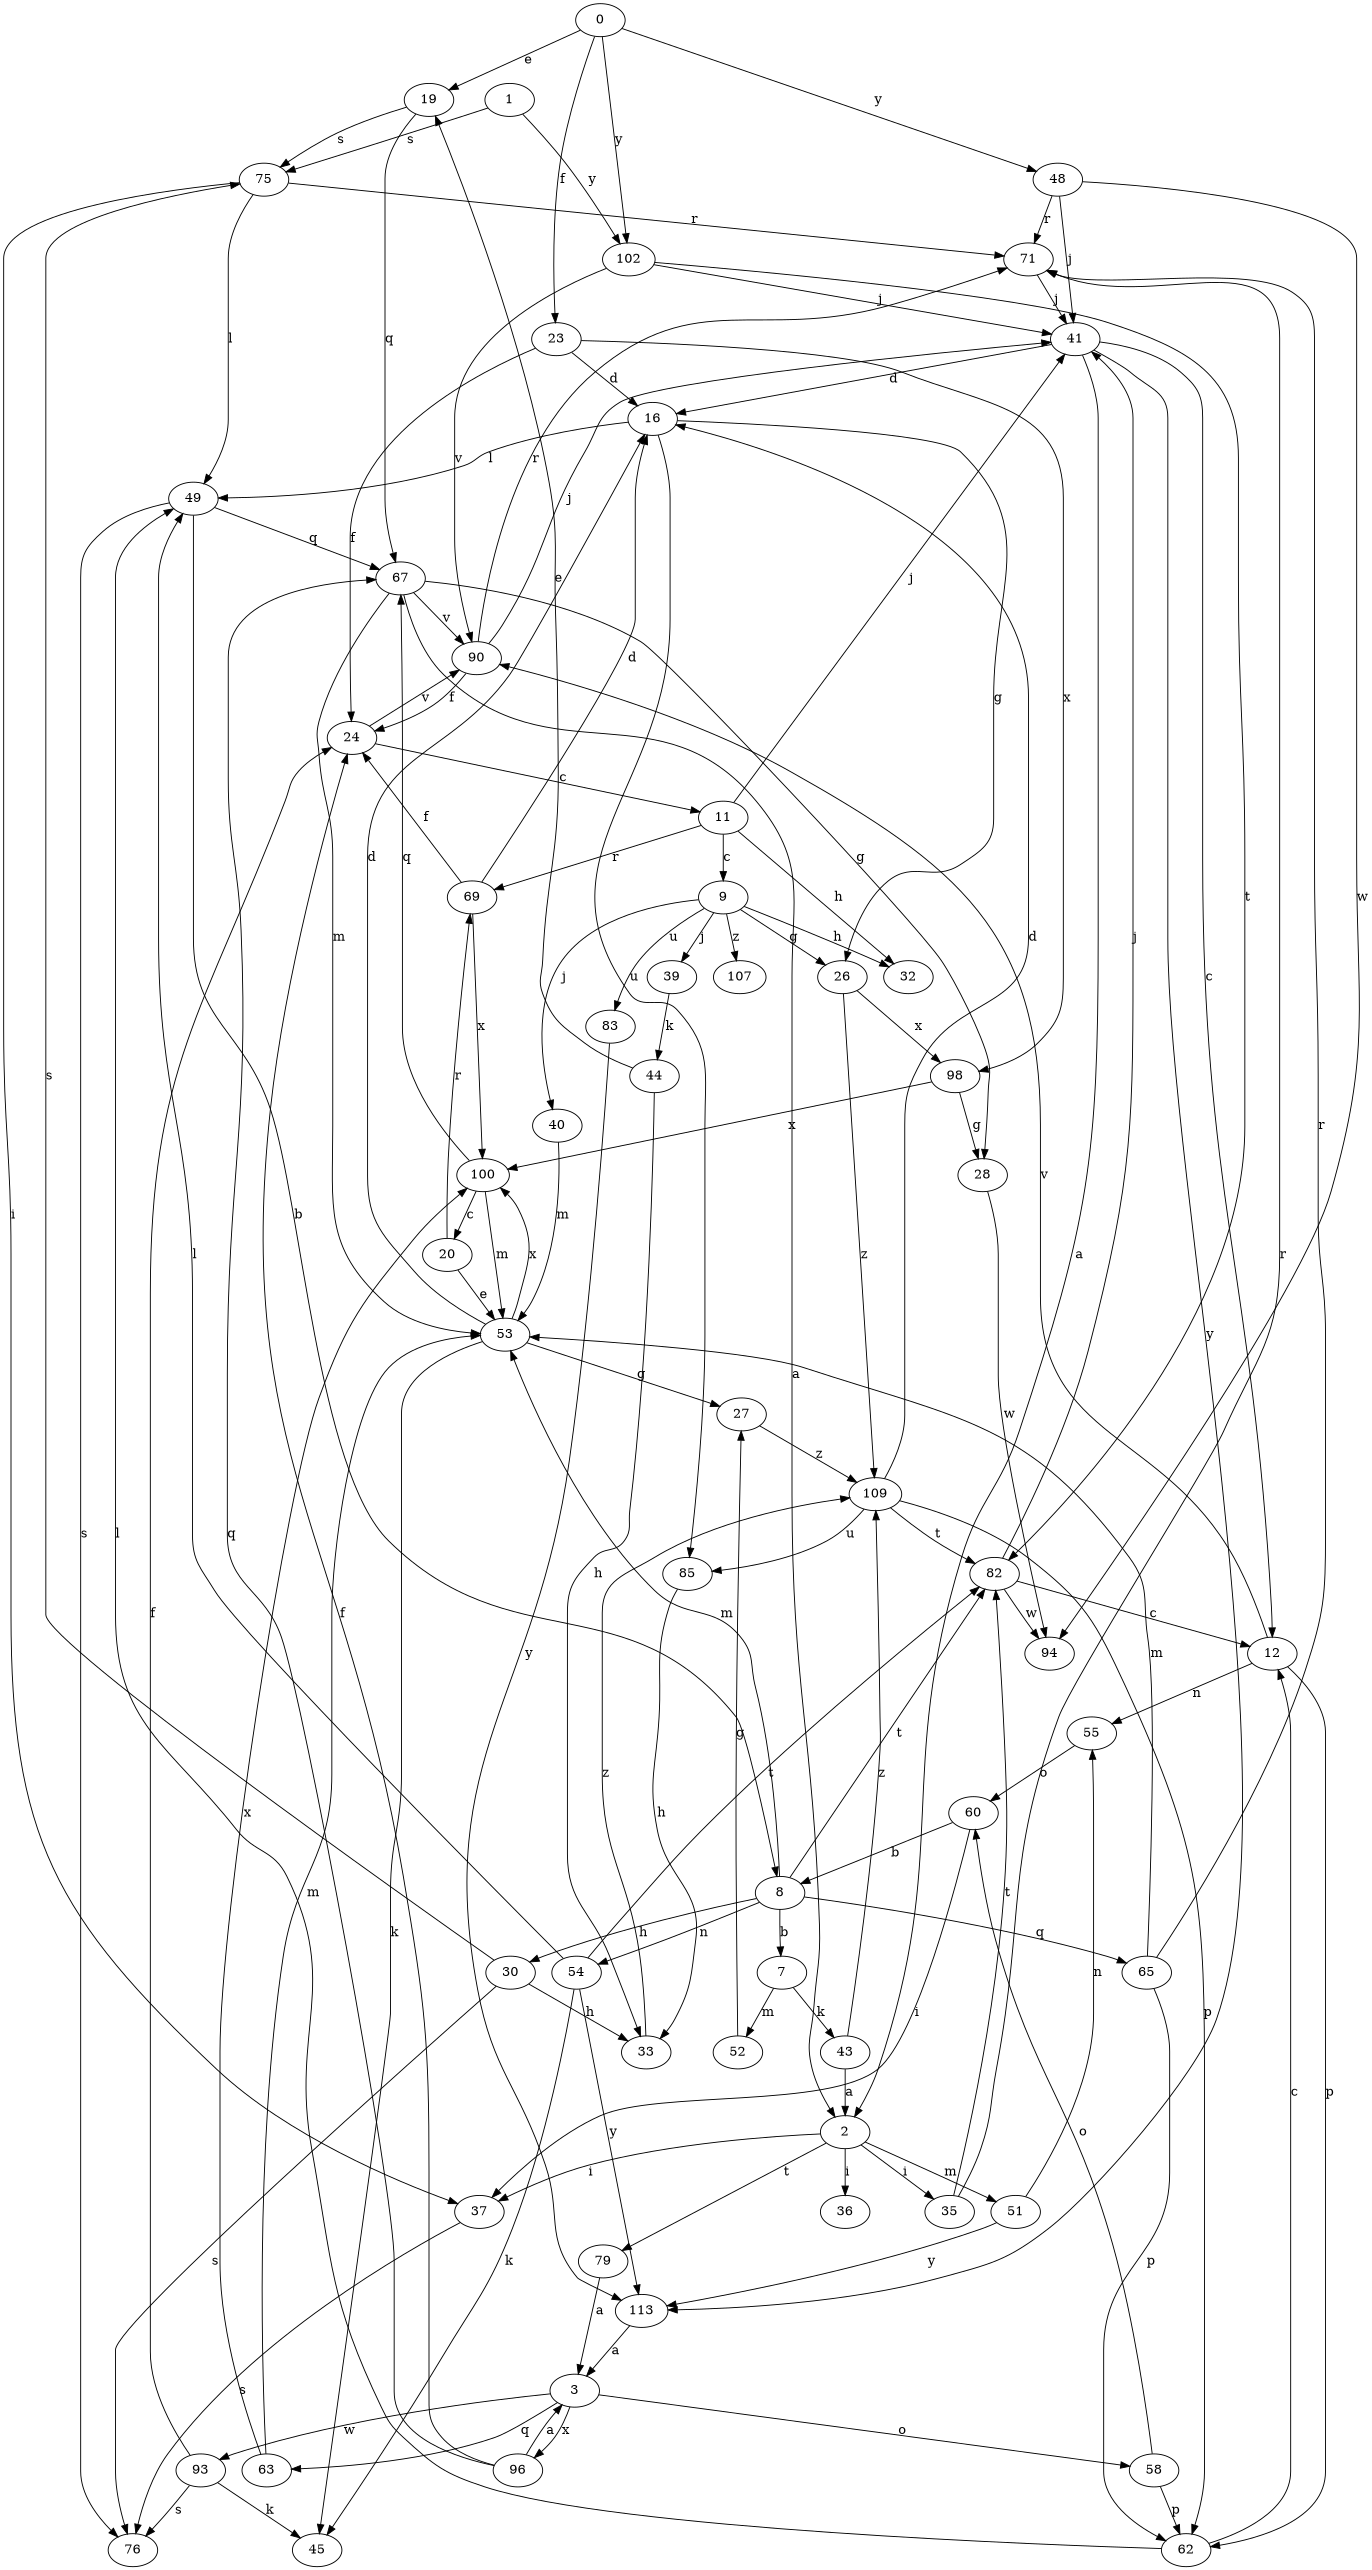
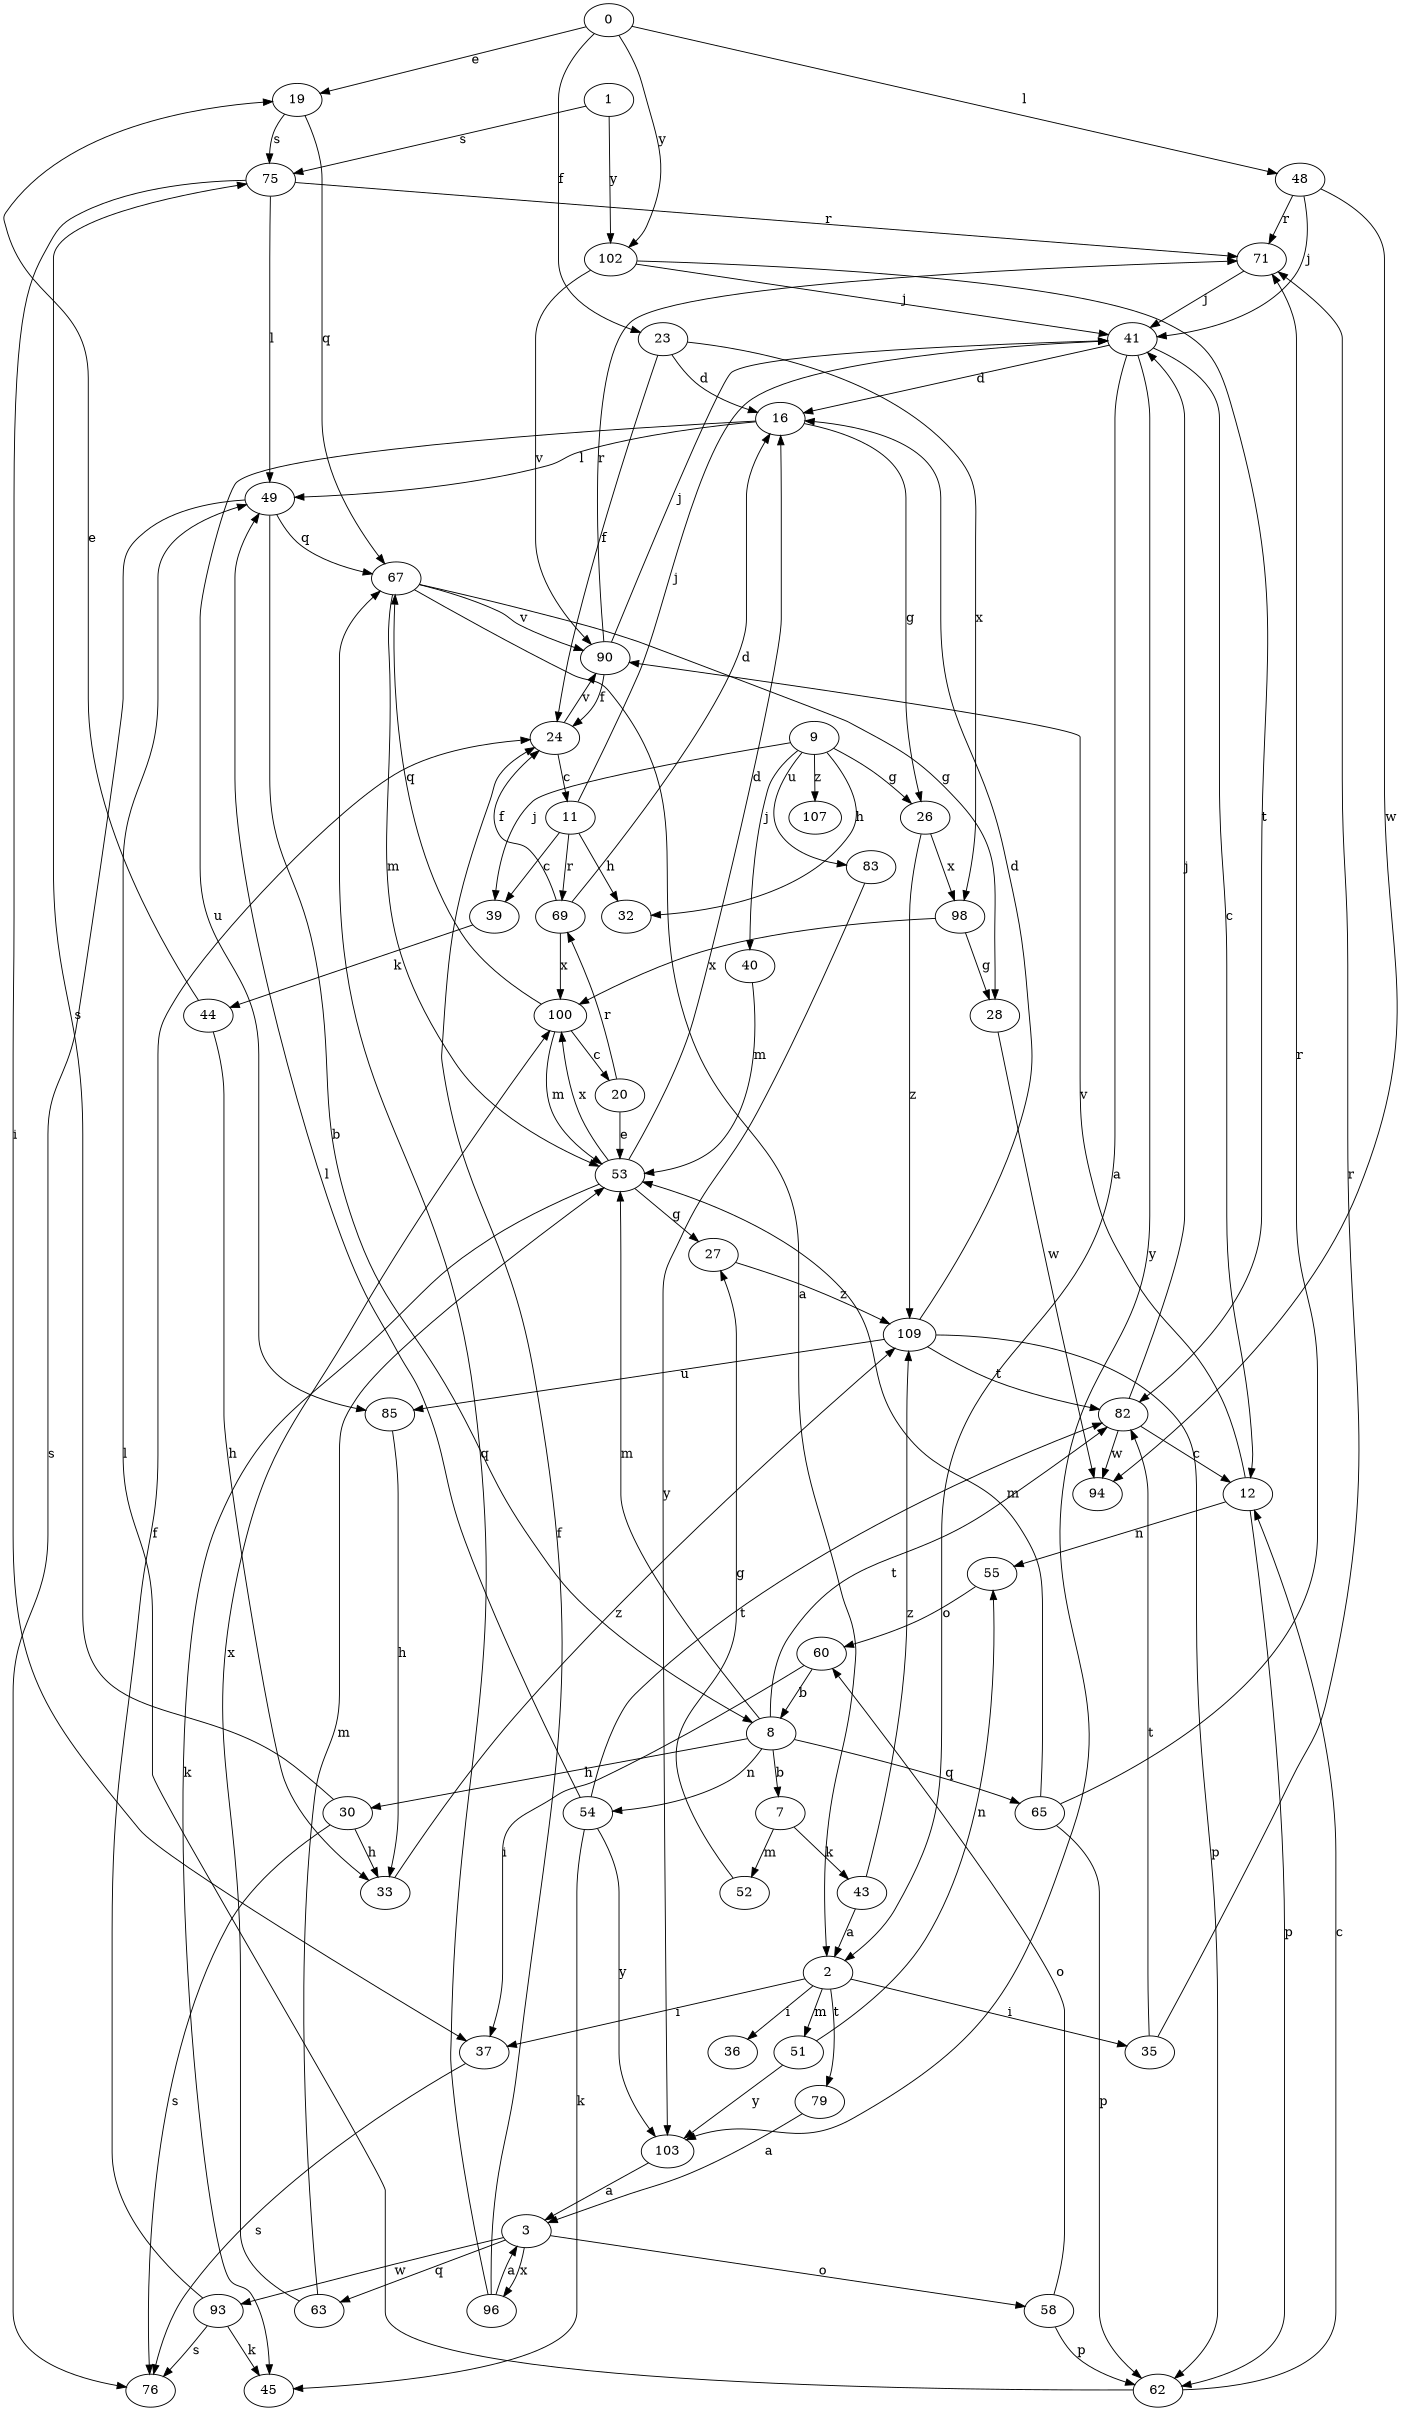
edge "0" -> "48": label "y" -> "l"
edge "11" -> "9": now "11" -> "39"
node "113": label "113" -> "103"
